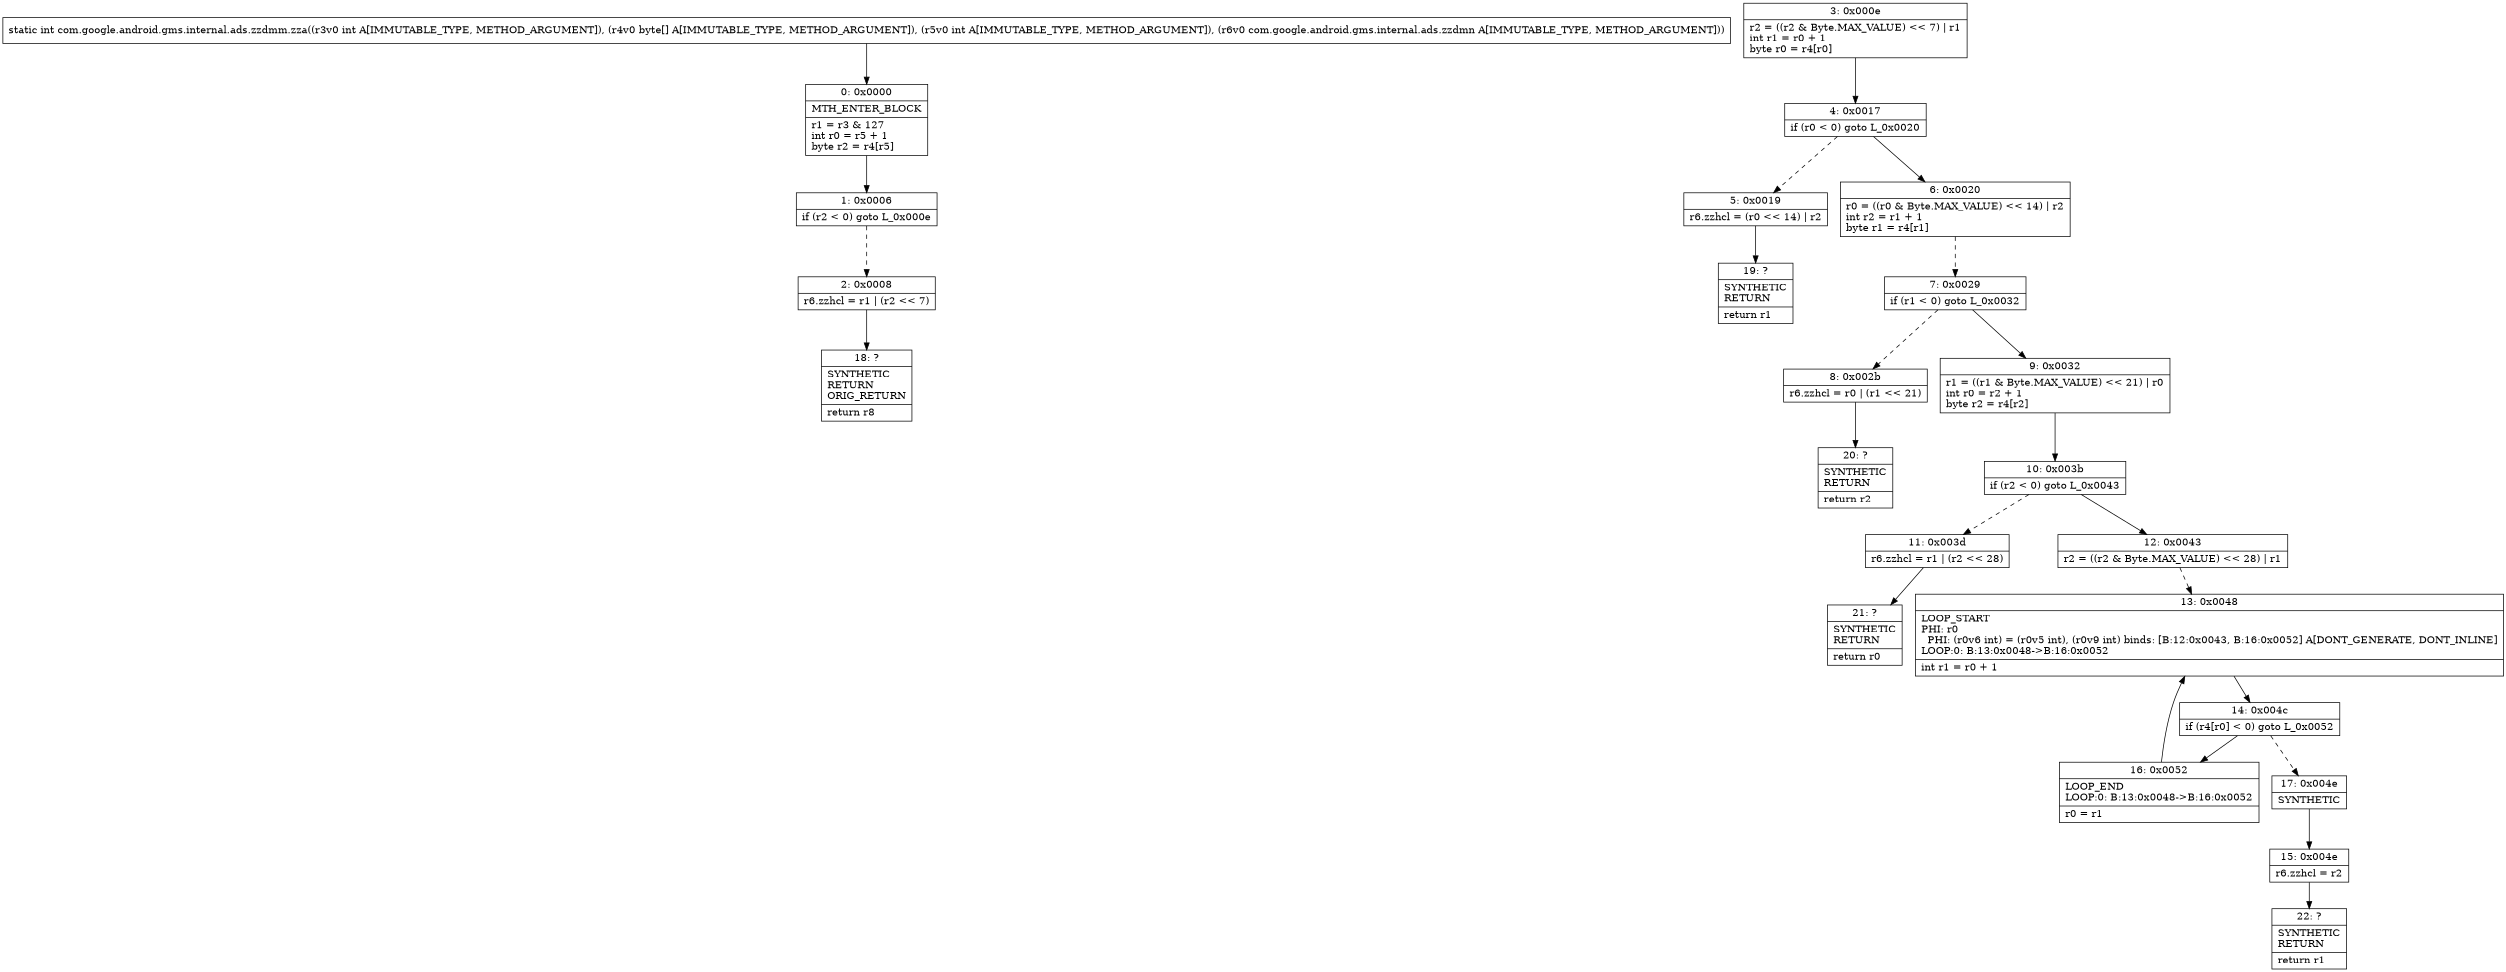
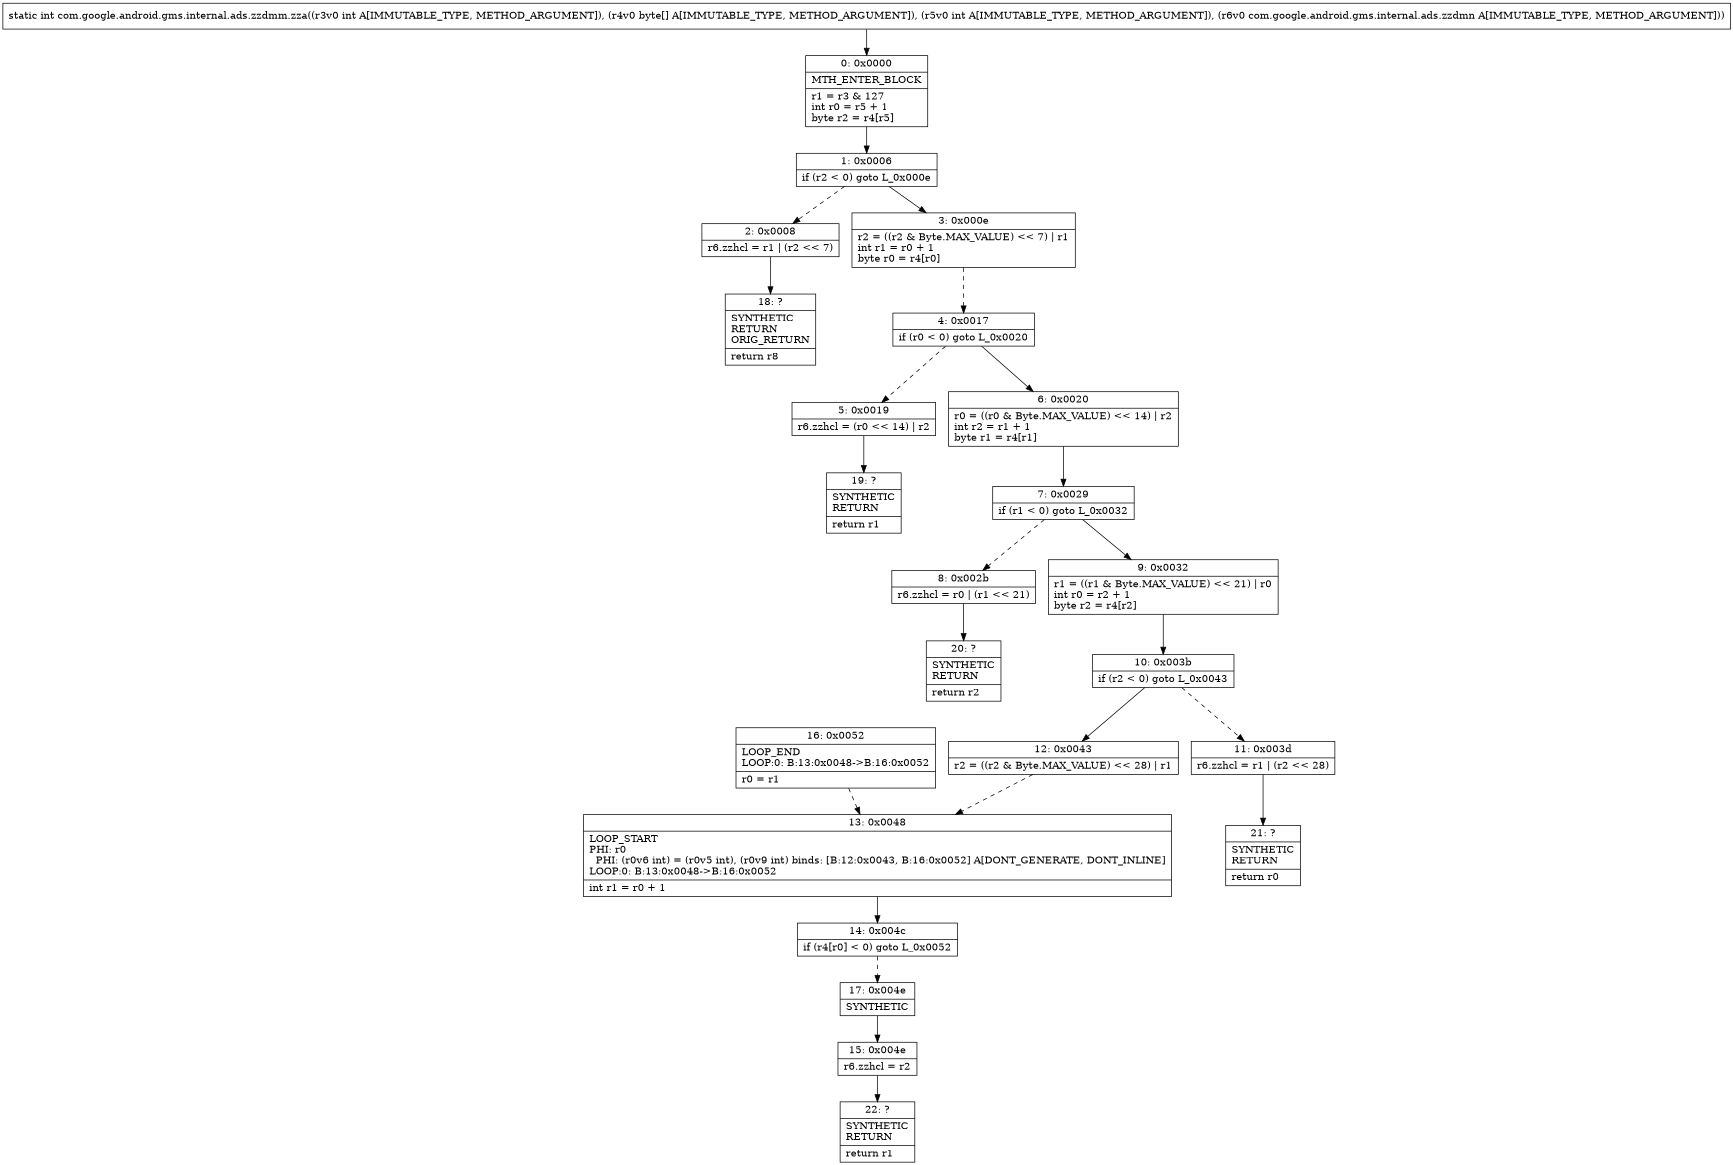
edge "3: 0x000e" -> "4: 0x0017": style solid -> dashed
edge "1: 0x0006" -> "3: 0x000e": added
edge "6: 0x0020" -> "7: 0x0029": style dashed -> solid
edge "16: 0x0052" -> "13: 0x0048": style solid -> dashed
edge "14: 0x004c" -> "16: 0x0052": removed
